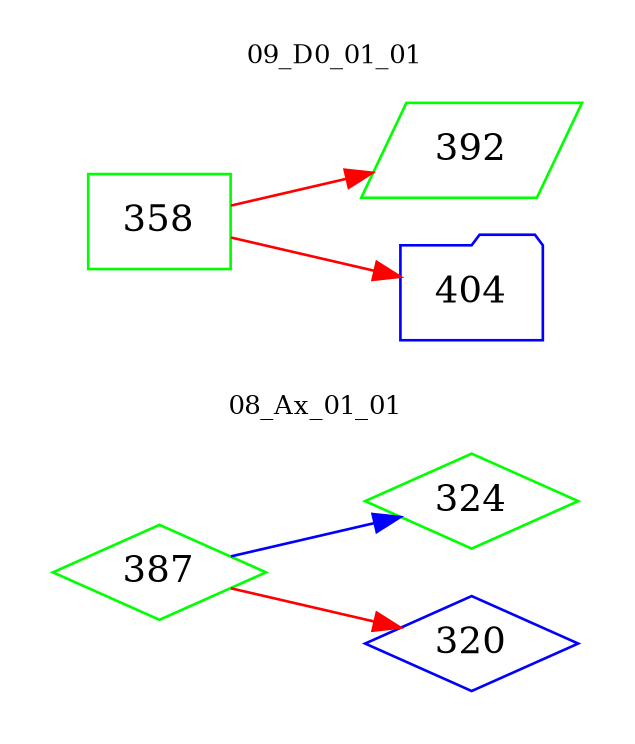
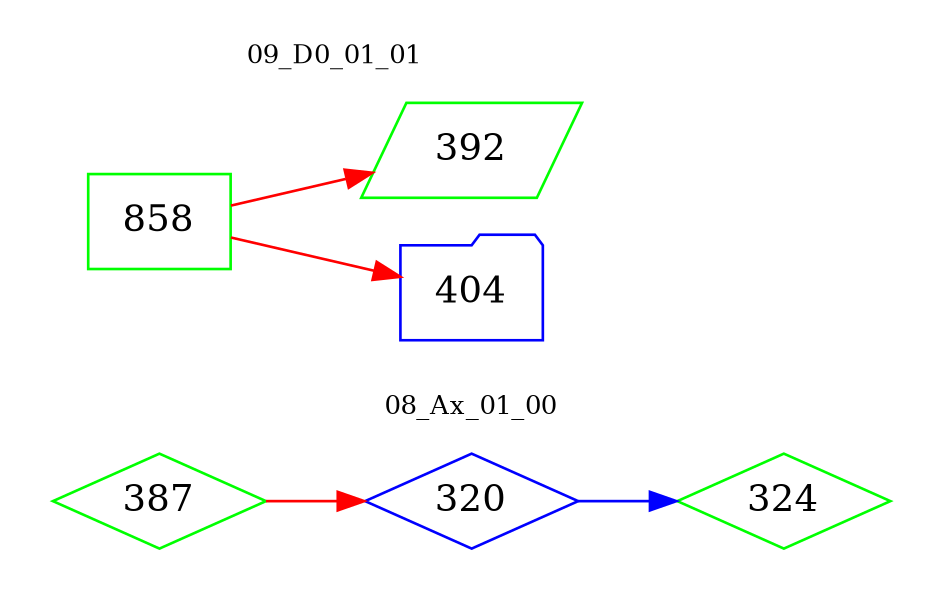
node "358": label "358" -> "858"
cluster "08_Ax_01_01": label "08_Ax_01_01" -> "08_Ax_01_00"
edge "387" -> "324": now "320" -> "324"
